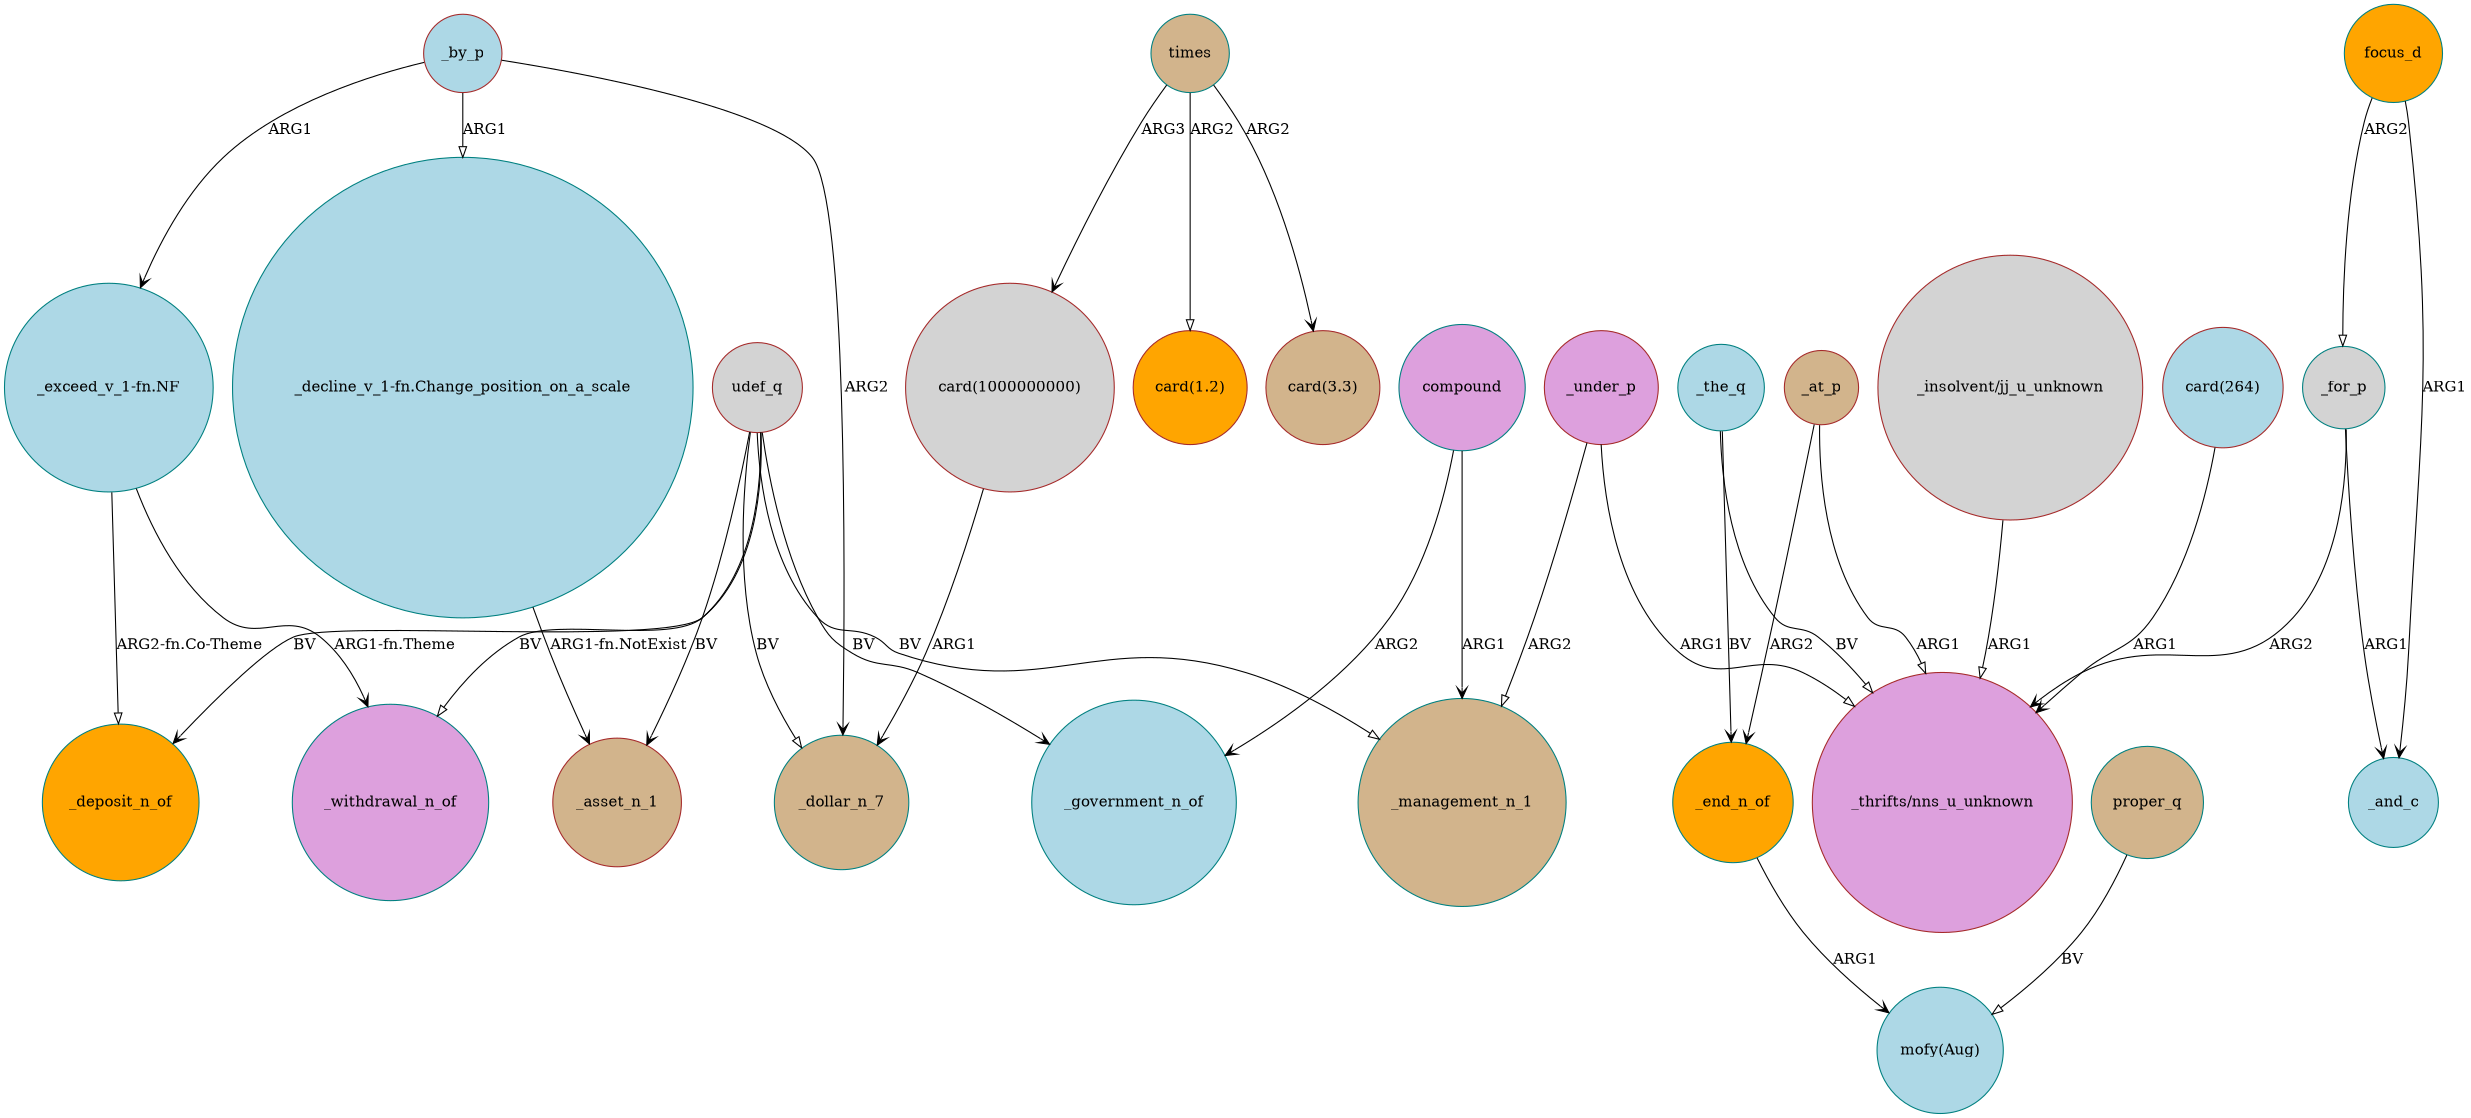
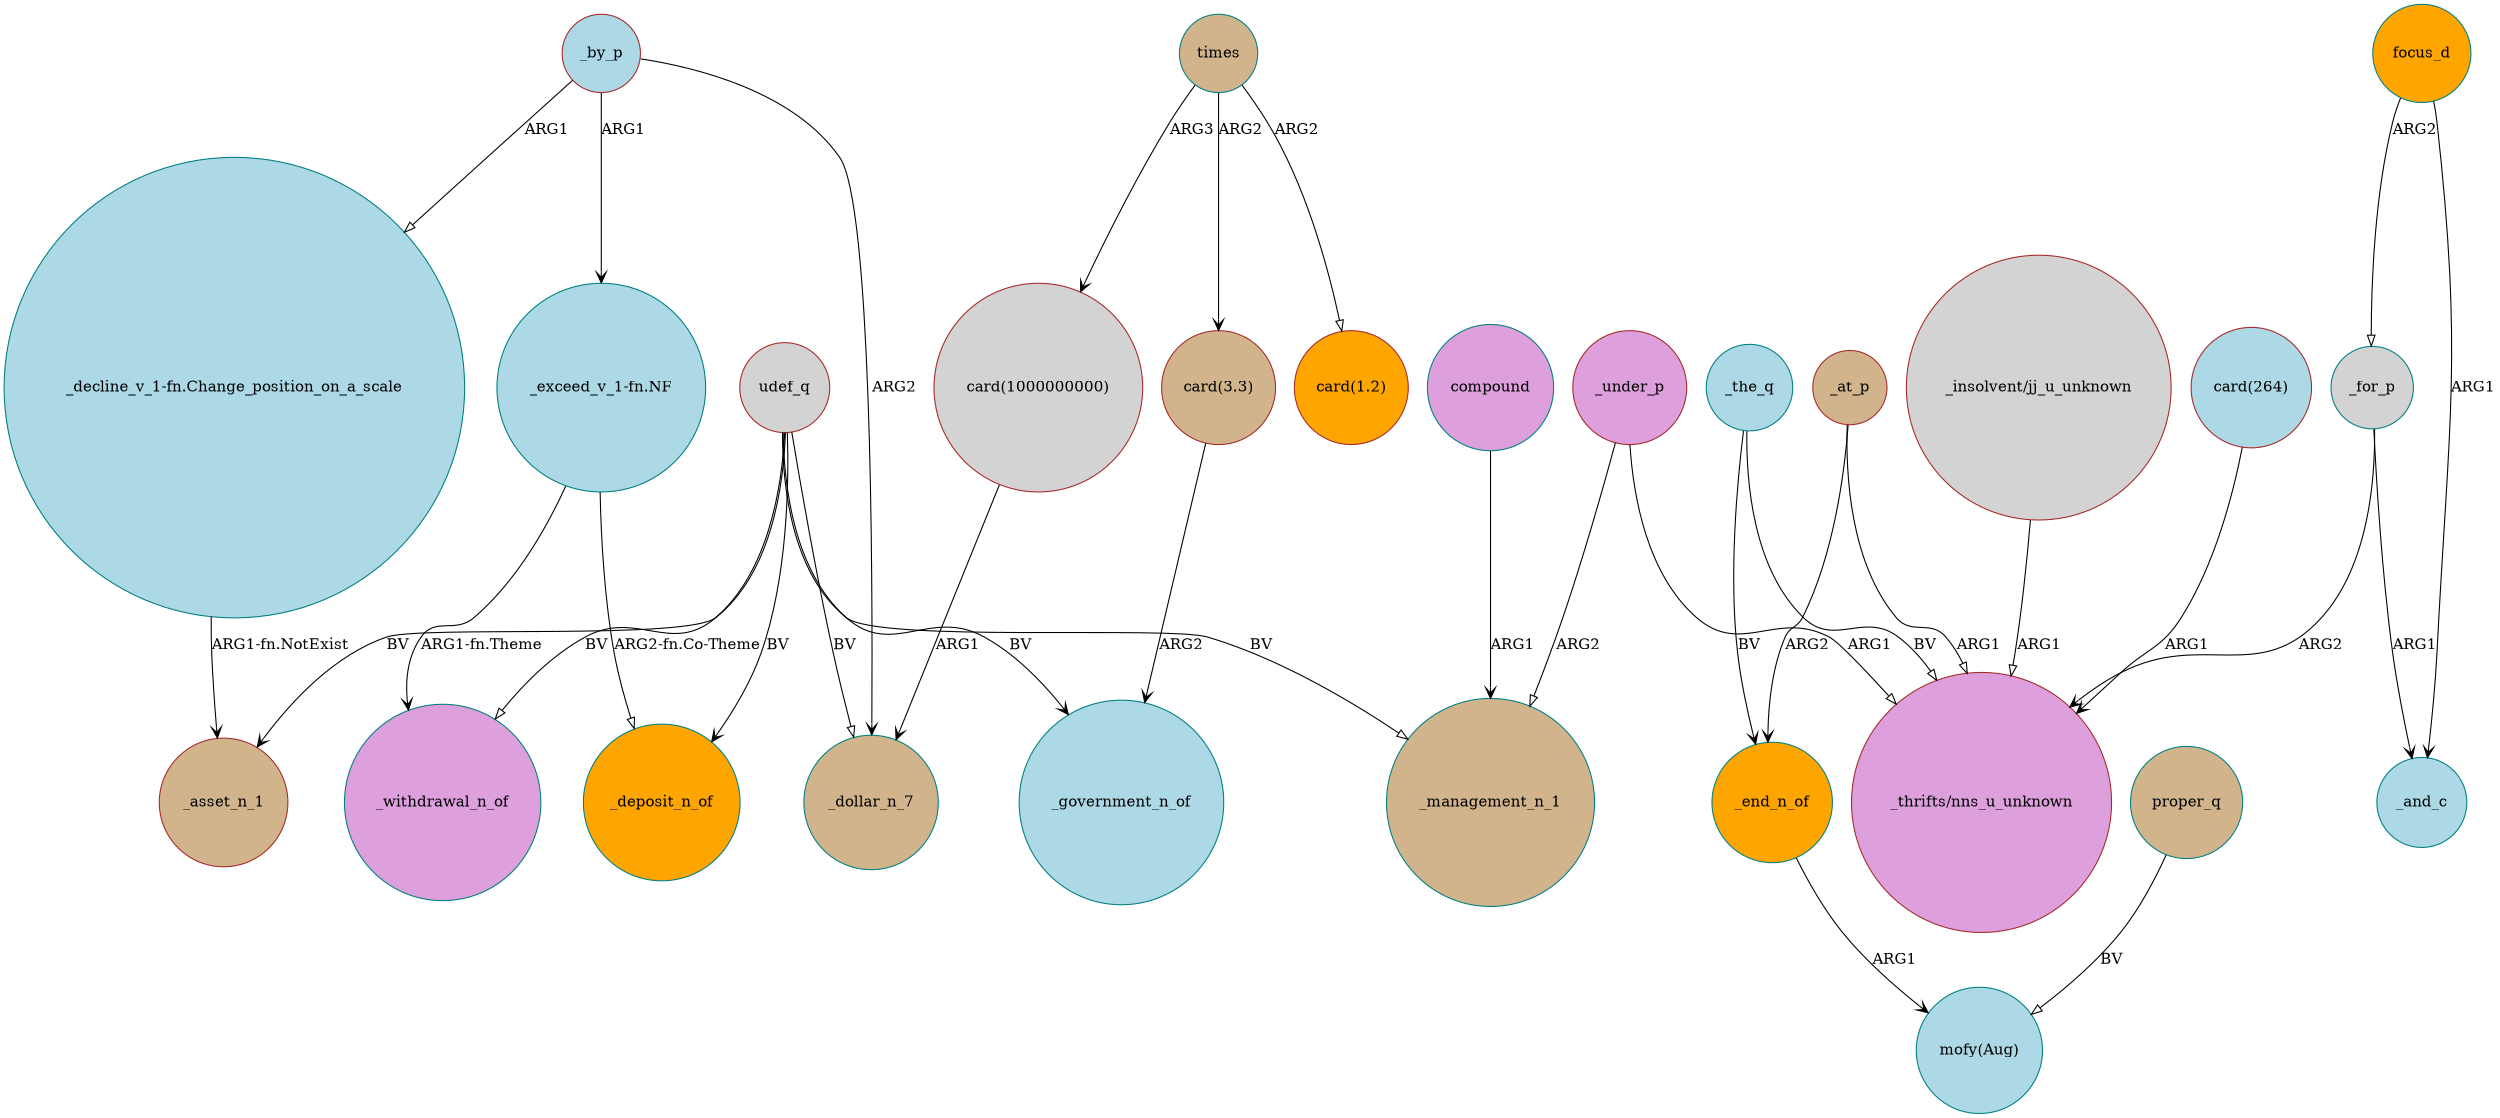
edge "compound" -> "_government_n_of": now "card(3.3)" -> "_government_n_of"
